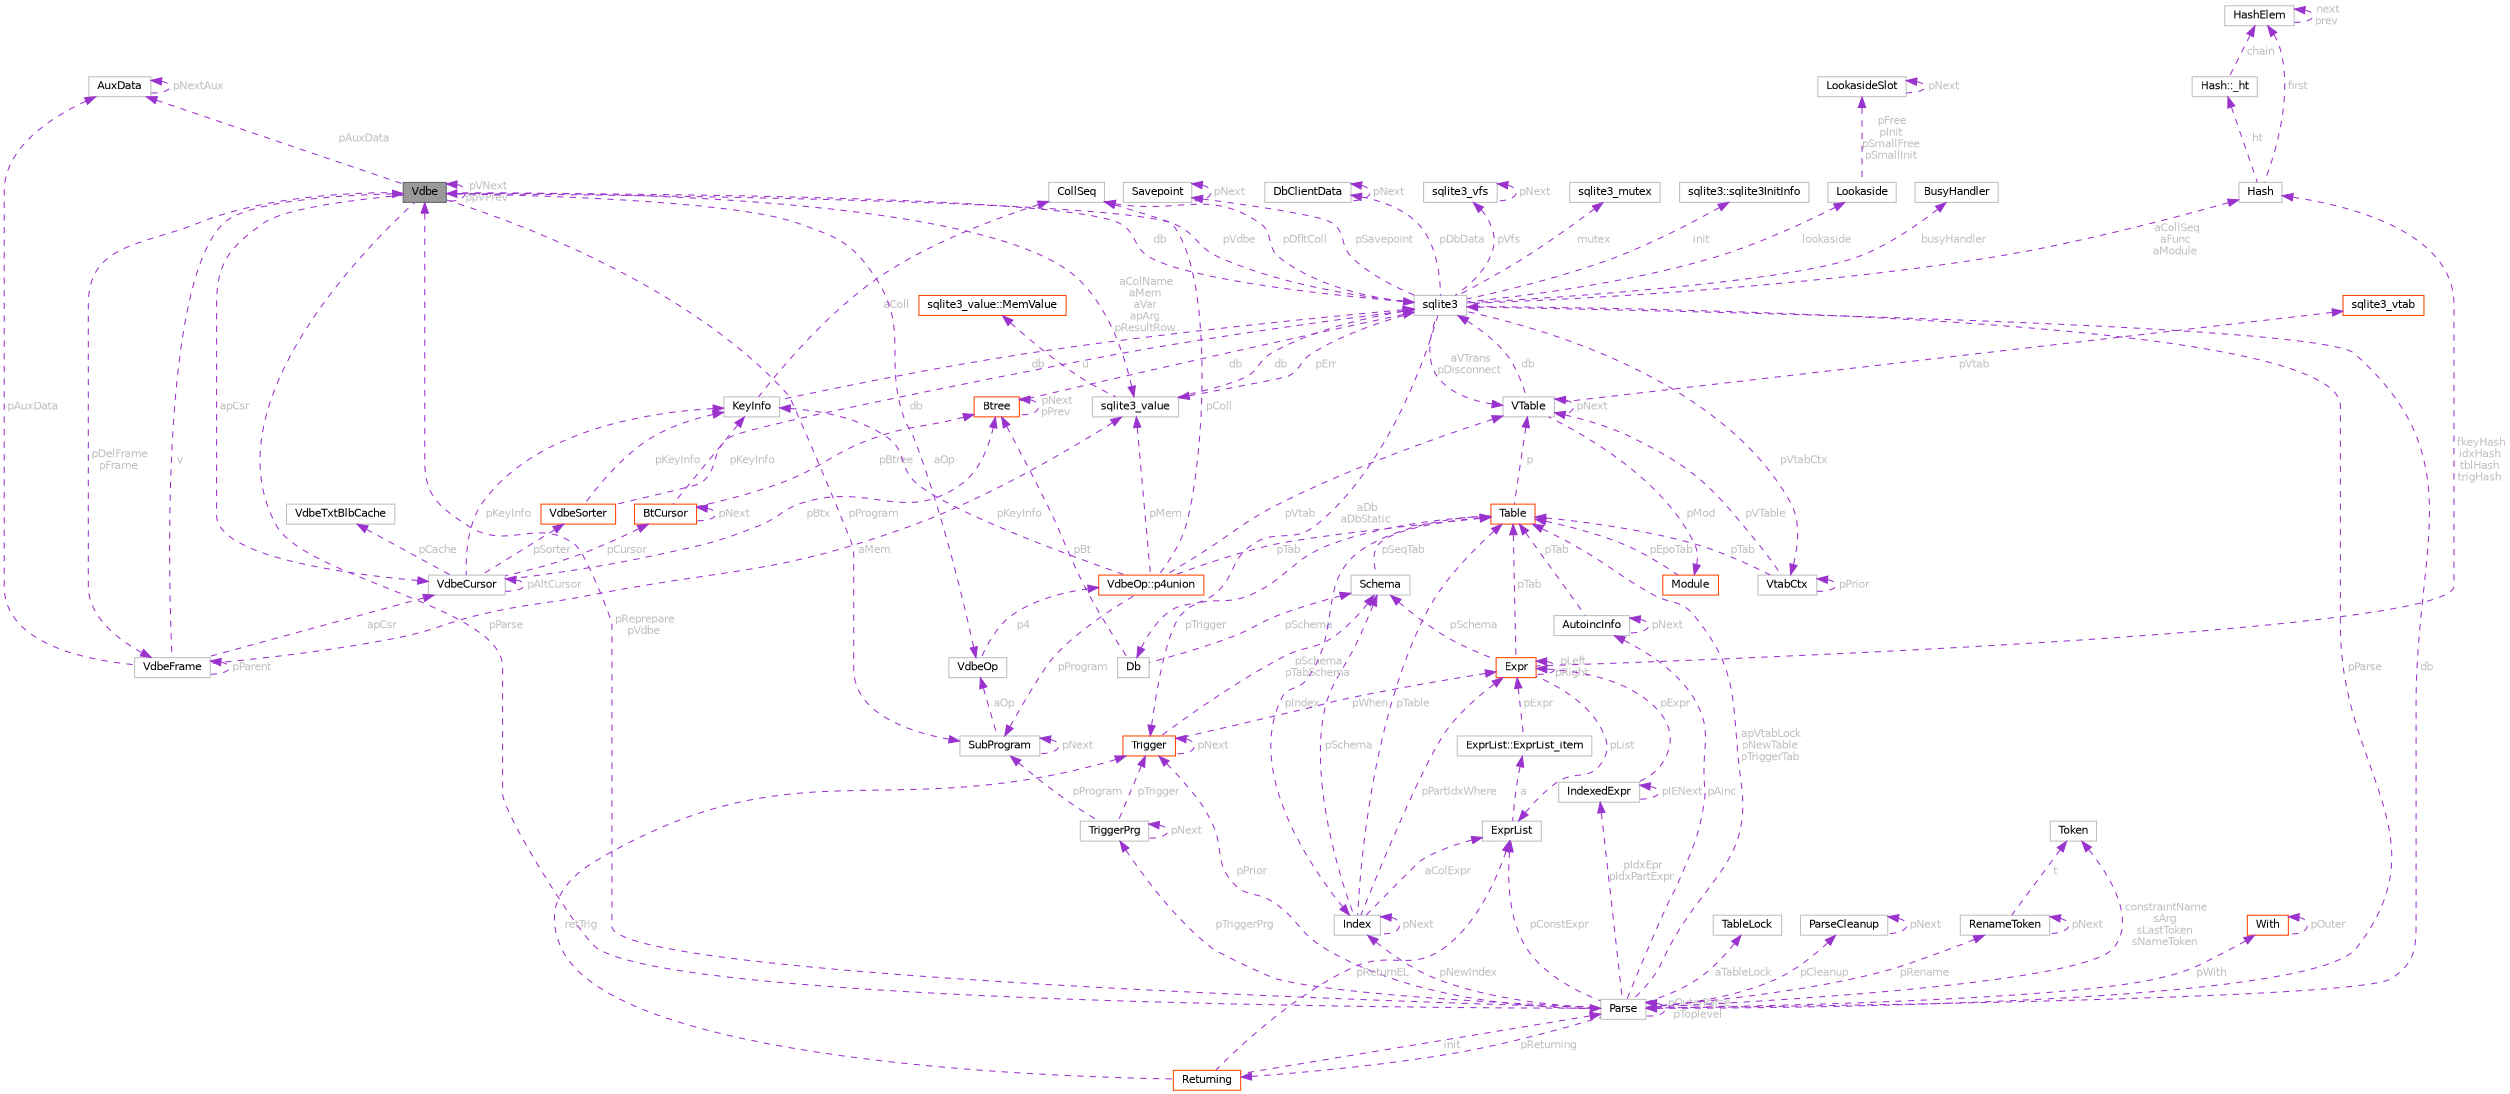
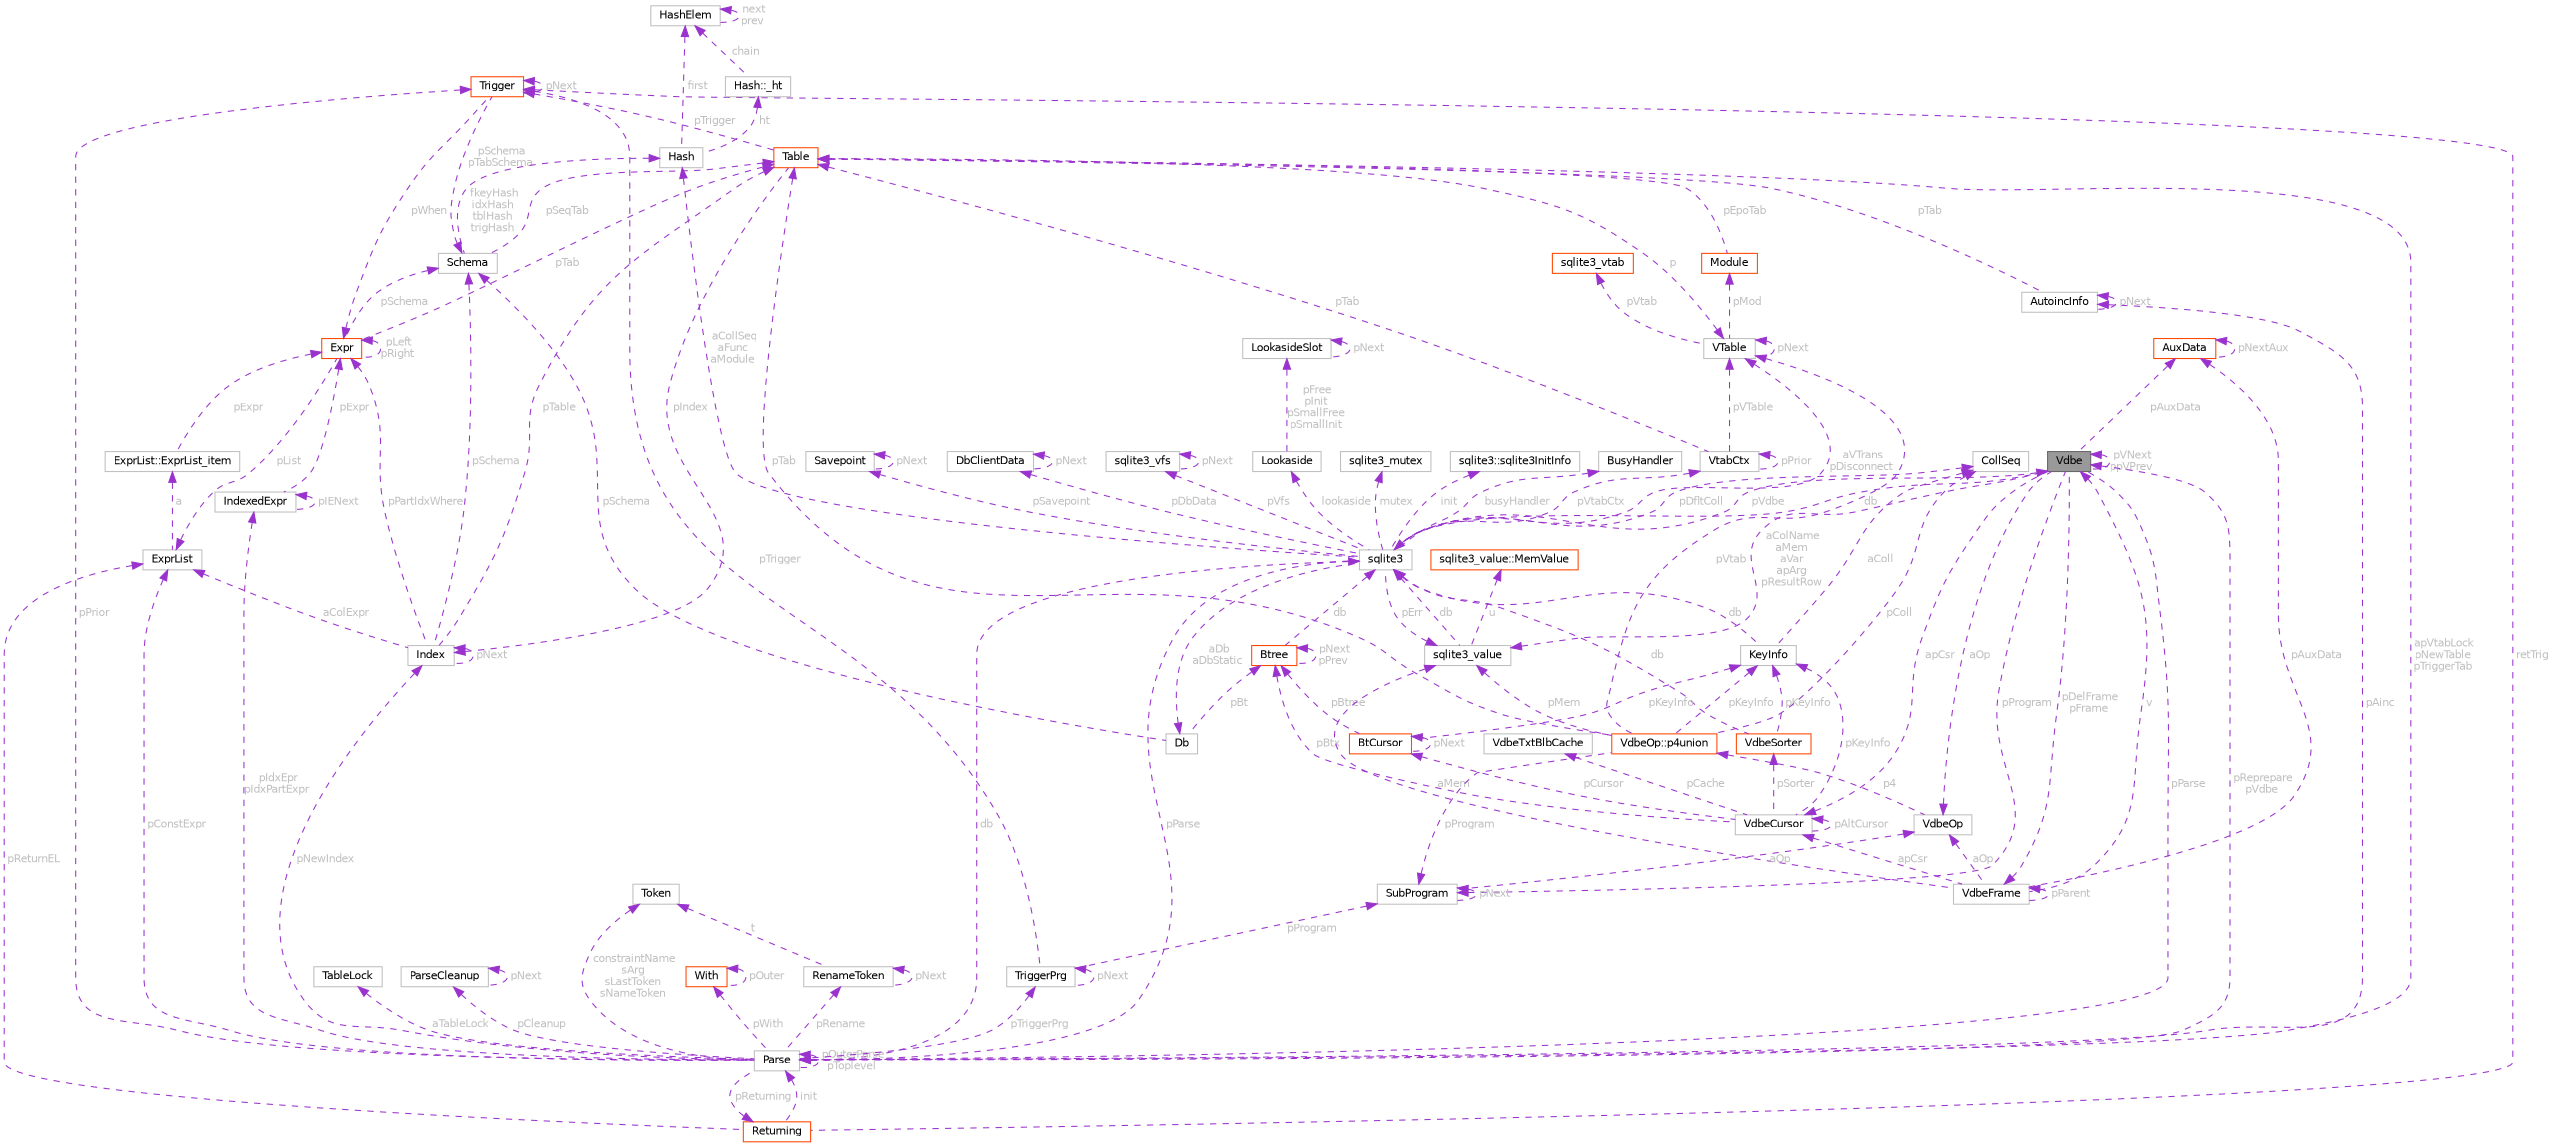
node "AuxData": color grey75 -> orangered
edge "VTable" -> "sqlite3": removed, label "db"
edge "Expr" -> "Hash": now "Schema" -> "Hash"
edge "VdbeFrame" -> "VdbeOp": added, label "aOp"
